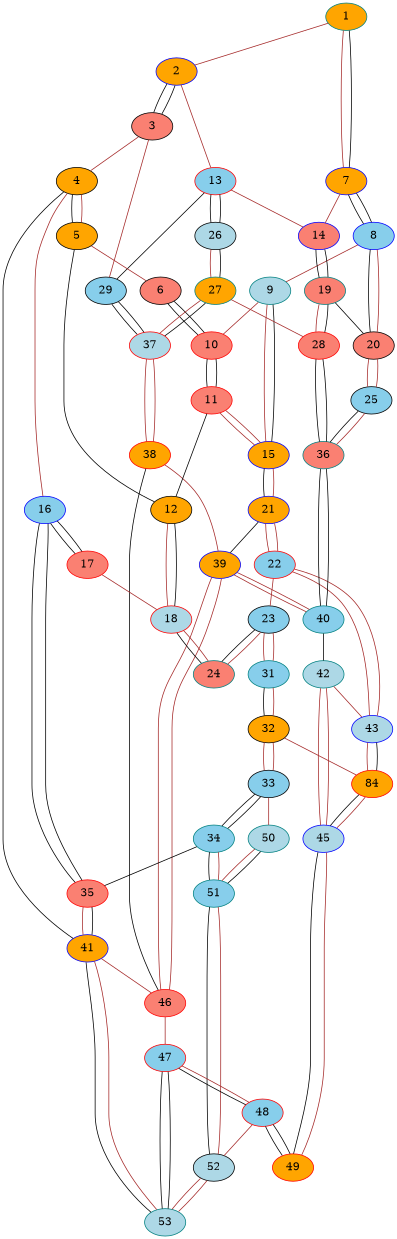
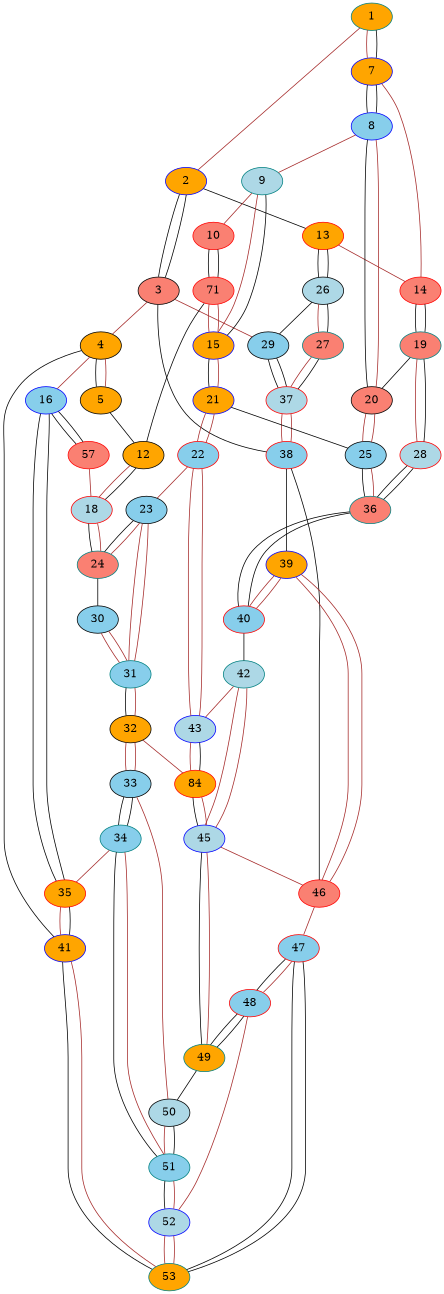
edge "2" -- "13": color brown -> black
node "13": fillcolor skyblue -> orange
edge "13" -- "29": now "26" -- "29"
node "14": color blue -> red
node "6": removed
node "27": fillcolor orange -> salmon
edge "27" -- "28": removed
node "28": fillcolor salmon -> lightblue
node "11": label "11" -> "71"
edge "3" -- "38": added
node "38": fillcolor orange -> skyblue
edge "38" -- "39": color brown -> black
edge "21" -- "39": now "21" -- "25"
node "17": label "17" -> "57"
node "30": added
node "40": color teal -> red
node "50": color teal -> black
edge "34" -- "35": color black -> brown
node "35": fillcolor salmon -> orange
edge "41" -- "46": now "45" -- "46"
edge "49" -- "50": added
node "52": color black -> blue
node "49": color red -> teal
node "53": fillcolor lightblue -> orange
